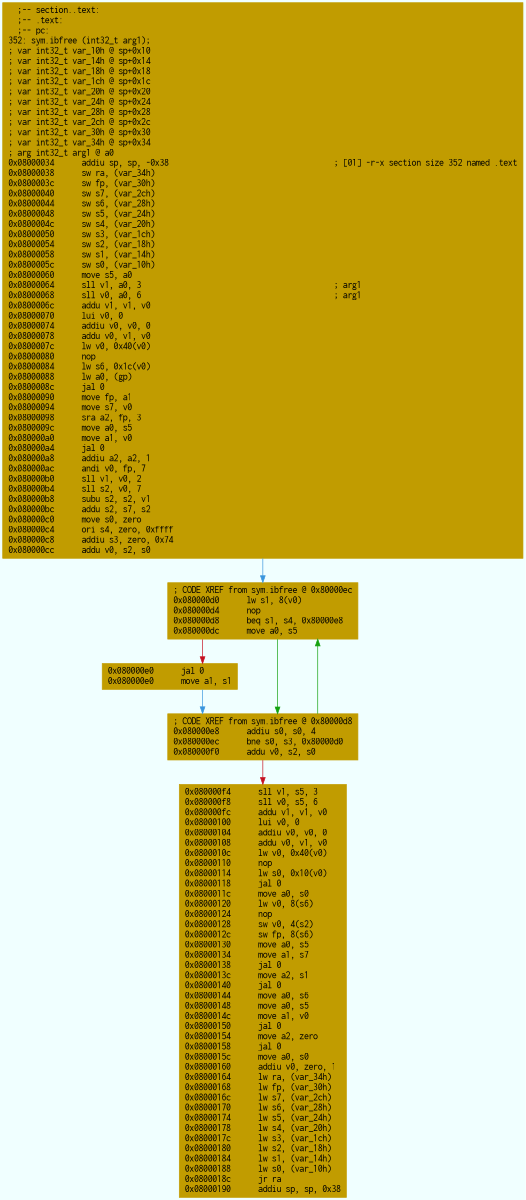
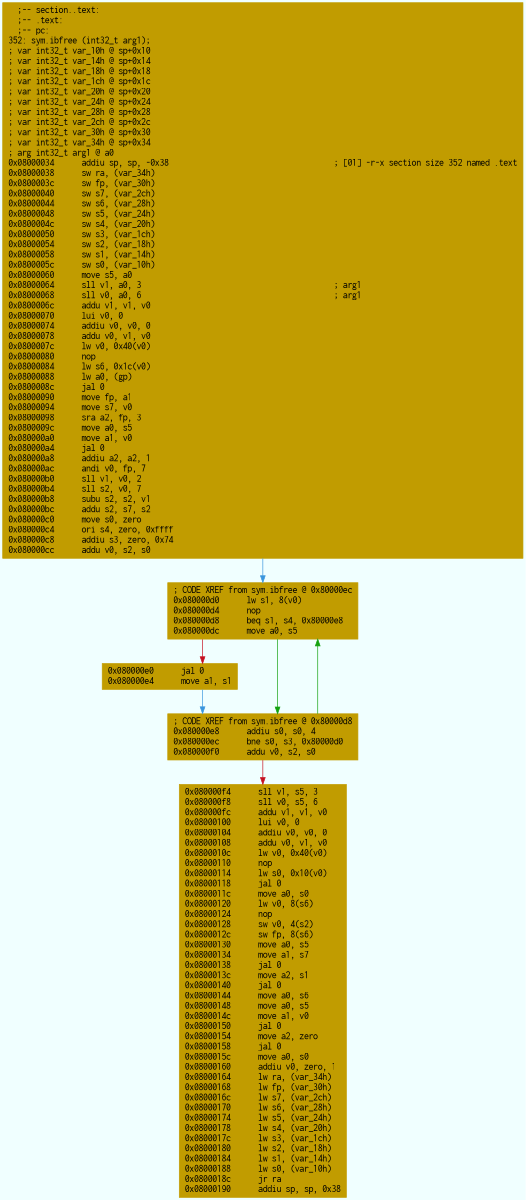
node "0x080000e0      jal 0 0x080000e0      move a1, s1": label "0x080000e0      jal 0 0x080000e0      move a1, s1" -> "0x080000e0      jal 0 0x080000e4      move a1, s1"
